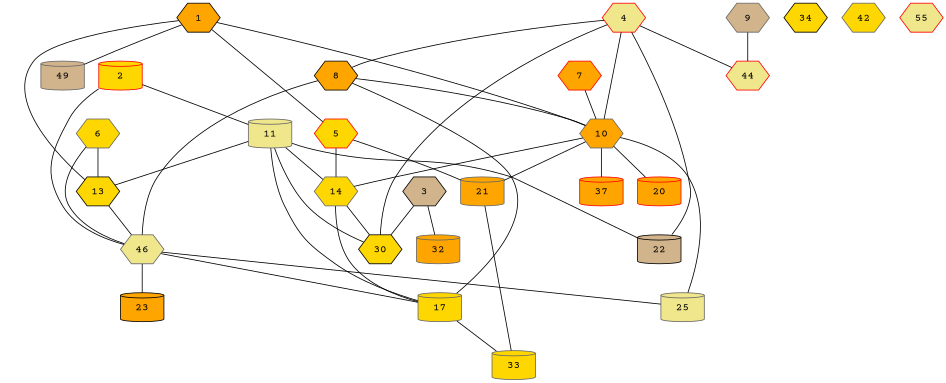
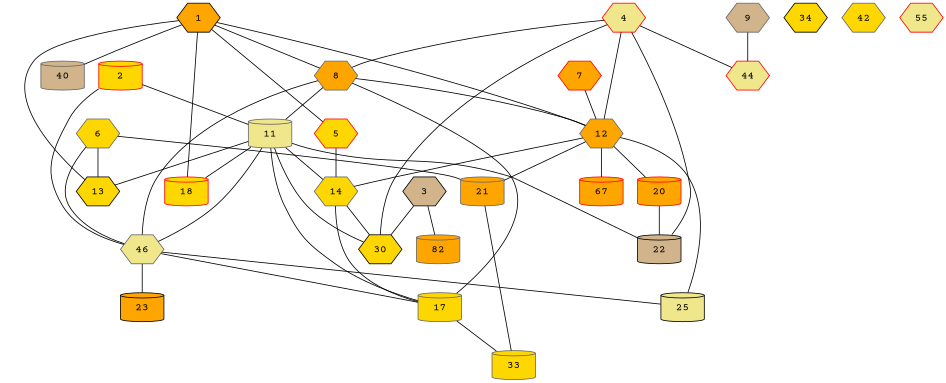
edge "1" -- "8": added
node "49": label "49" -> "40"
node "8": color black -> gray40
edge "8" -- "11": added
node "10": label "10" -> "12"
edge "5" -- "21": now "6" -- "21"
node "18": added
node "37": label "37" -> "67"
edge "13" -- "46": now "11" -- "46"
edge "20" -- "22": added
node "32": label "32" -> "82"
node "25": color gray40 -> black
